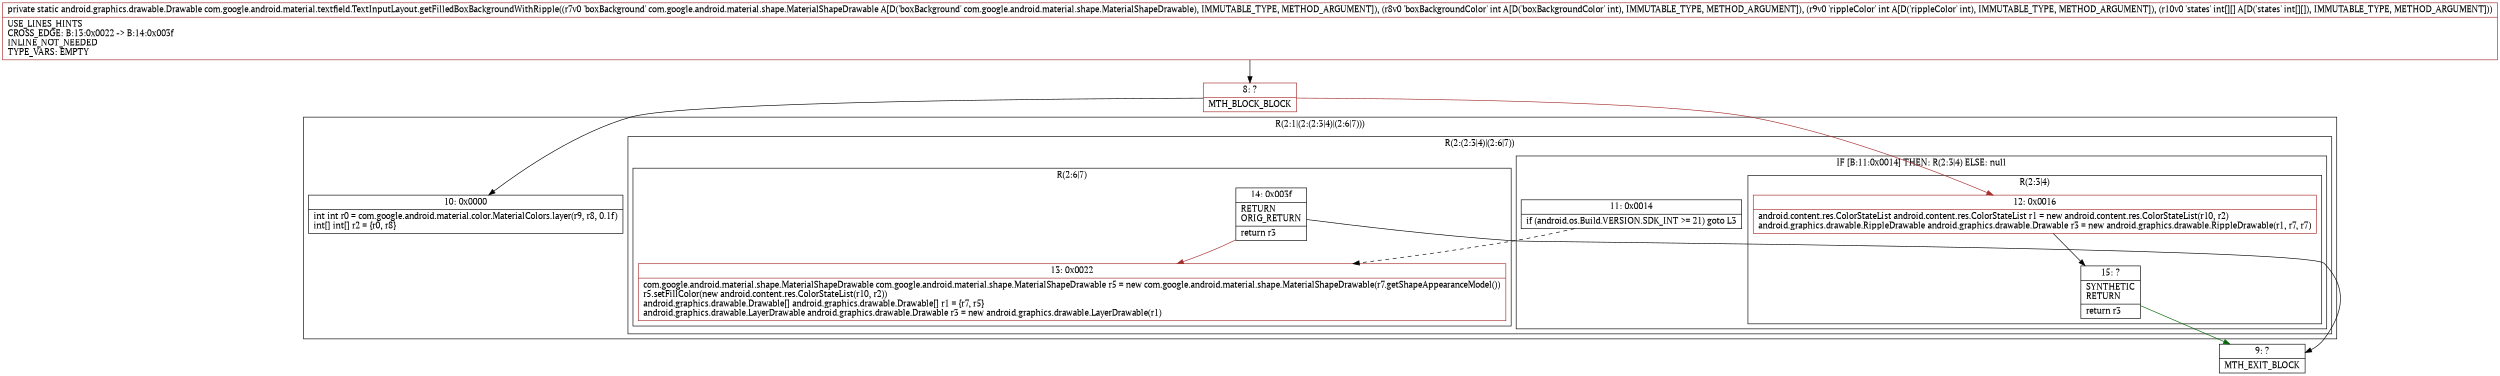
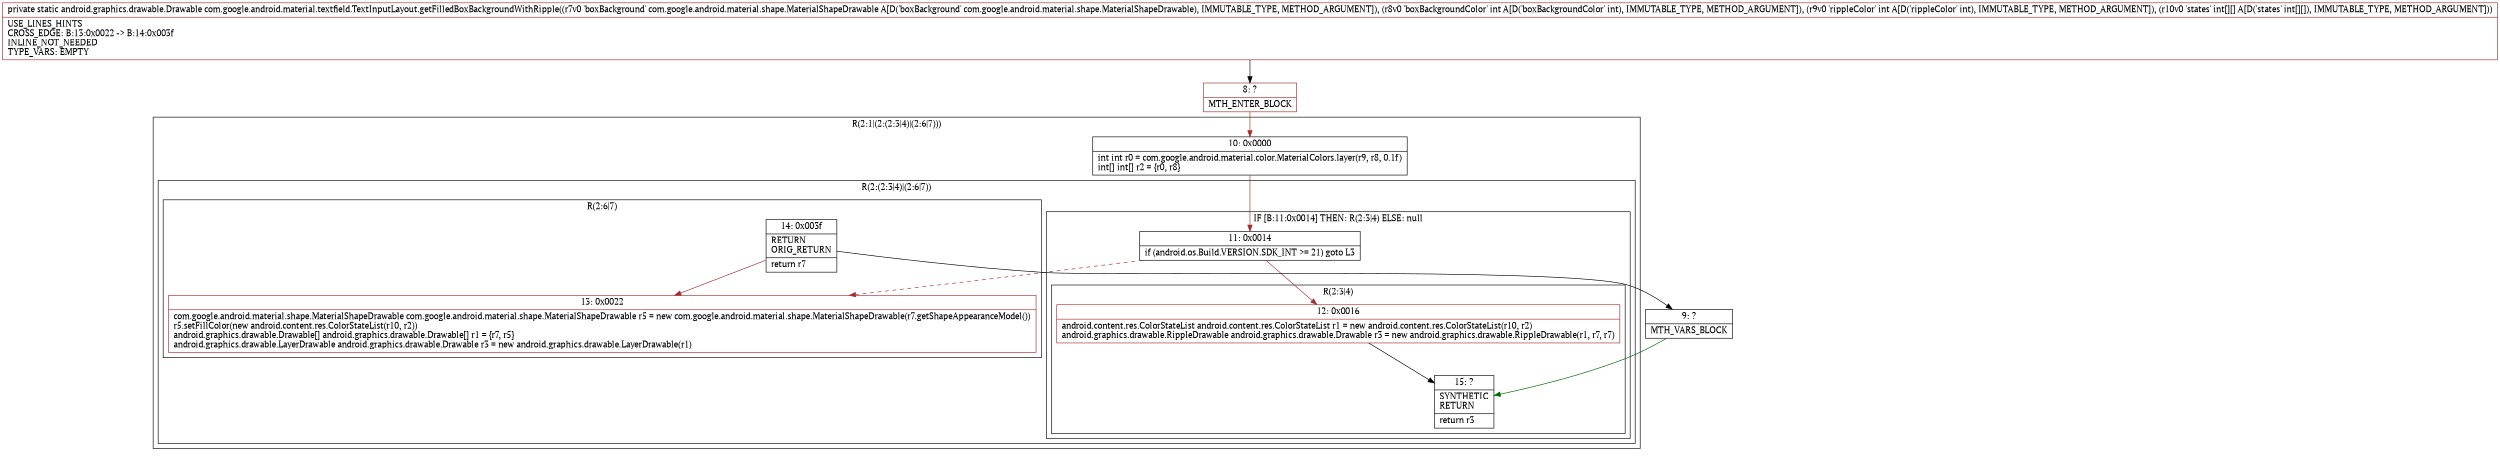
edge "8: ?" -> "10: 0x0000": color black -> brown
node "8: ?": text "MTH_BLOCK_BLOCK" -> "MTH_ENTER_BLOCK"
edge "8: ?" -> "12: 0x0016": now "11: 0x0014" -> "12: 0x0016"
edge "10: 0x0000" -> "11: 0x0014": added
node "14: 0x003f": text "return r3" -> "return r7"
edge "11: 0x0014" -> "13: 0x0022": color black -> brown
edge "15: ?" -> "9: ?": reversed
node "9: ?": text "MTH_EXIT_BLOCK" -> "MTH_VARS_BLOCK"
